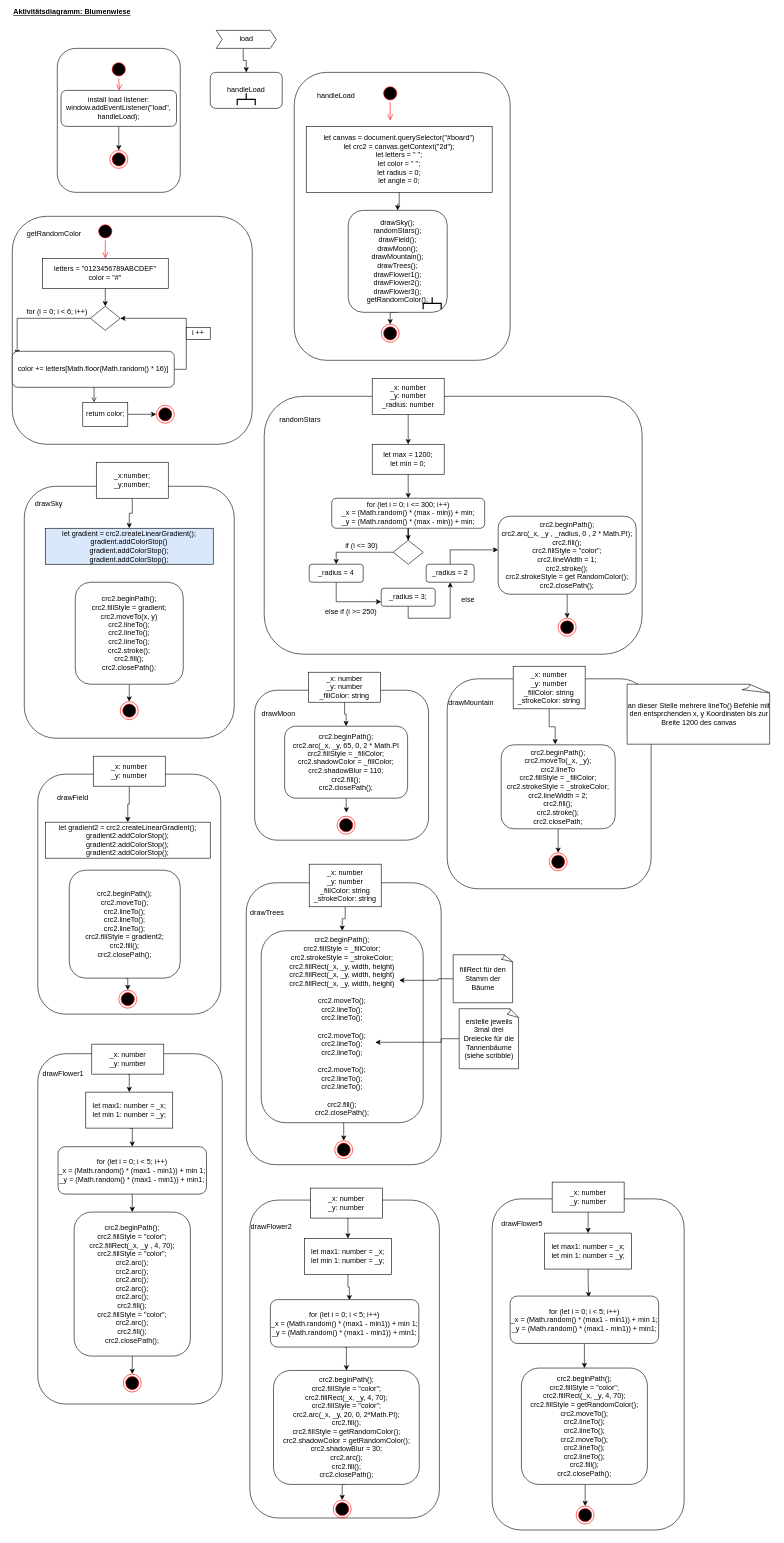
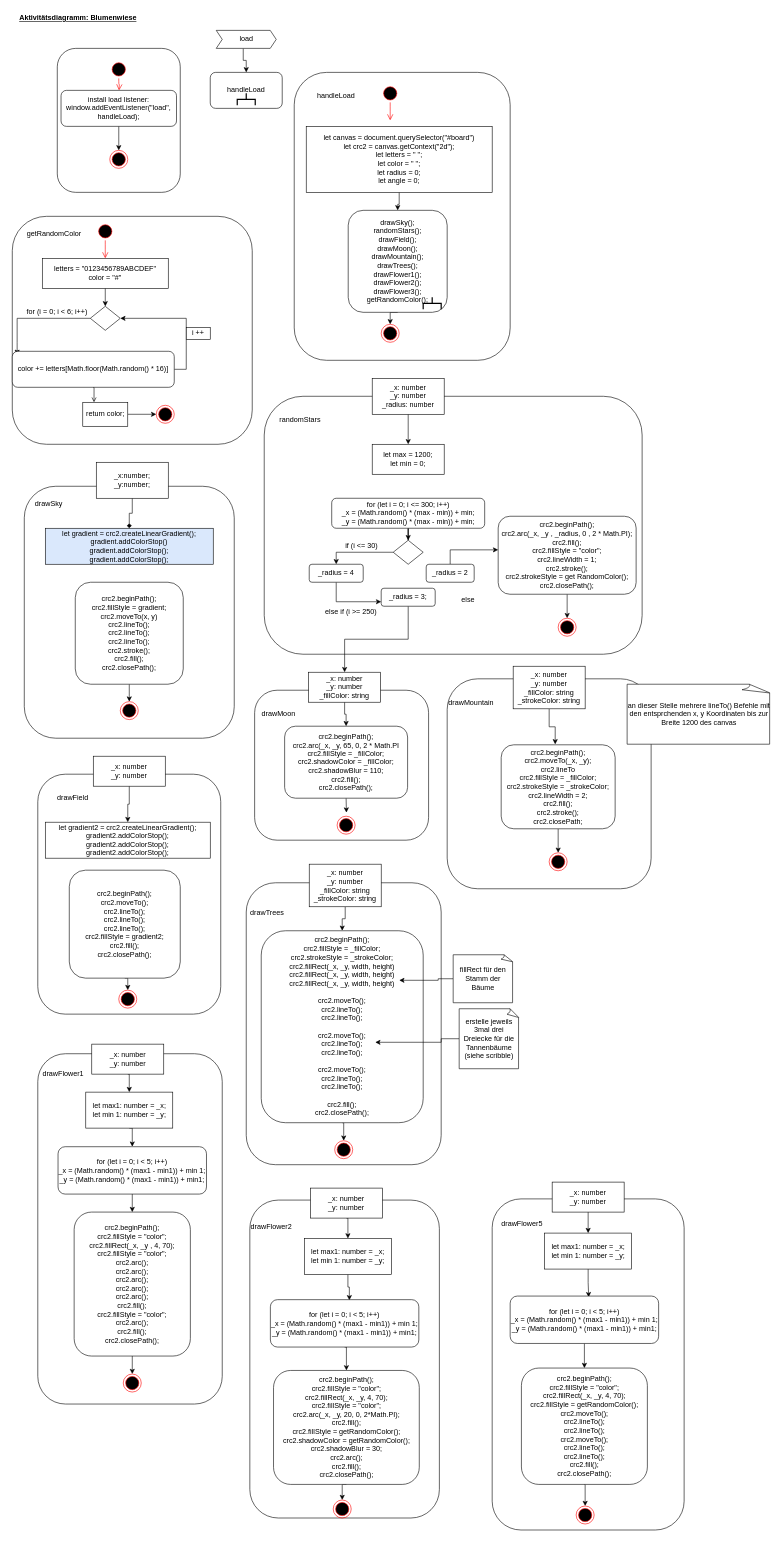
node "Aktivitätsdiagramm: Blumenwiese": moved (87, 12) -> (93, 18)
edge "let max = 1200; let min = 0;" -> "for (let i = 0; i <= 300; i++) _x = (Math.random() * (max - min)) + min; _y = (Math.random() * (max - min)) + min;": removed
edge "_x:number; _y:number;" -> "let gradient = crc2.createLinearGradient(); gradient.addColorStop() gradient.addColorStop(); gradient.addColorStop();": arrowhead classic -> diamond
edge "_radius = 3;" -> "_radius = 2": now "_radius = 3;" -> "_x: number _y: number _fillColor: string"
